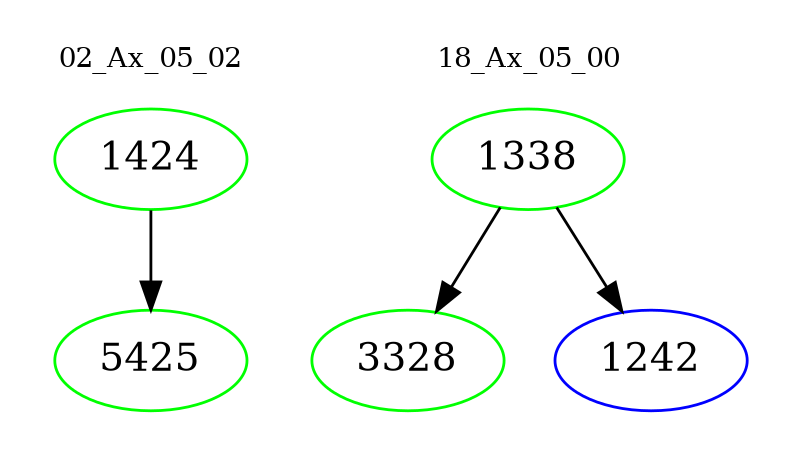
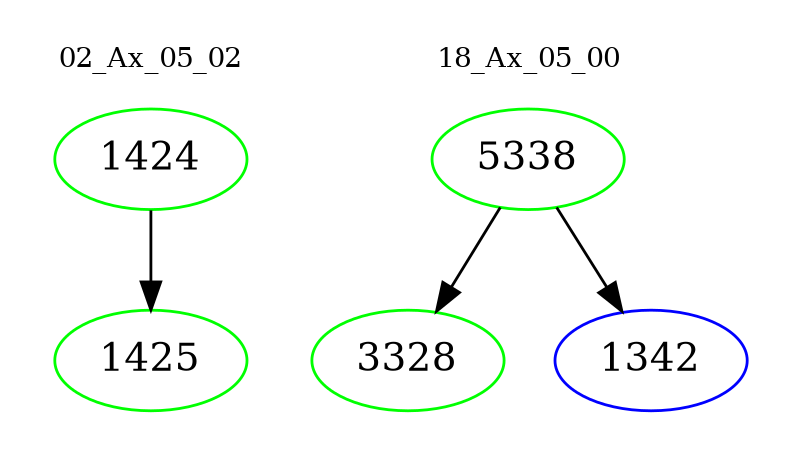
node "1338": label "1338" -> "5338"
node "5425": label "5425" -> "1425"
node "1242": label "1242" -> "1342"
